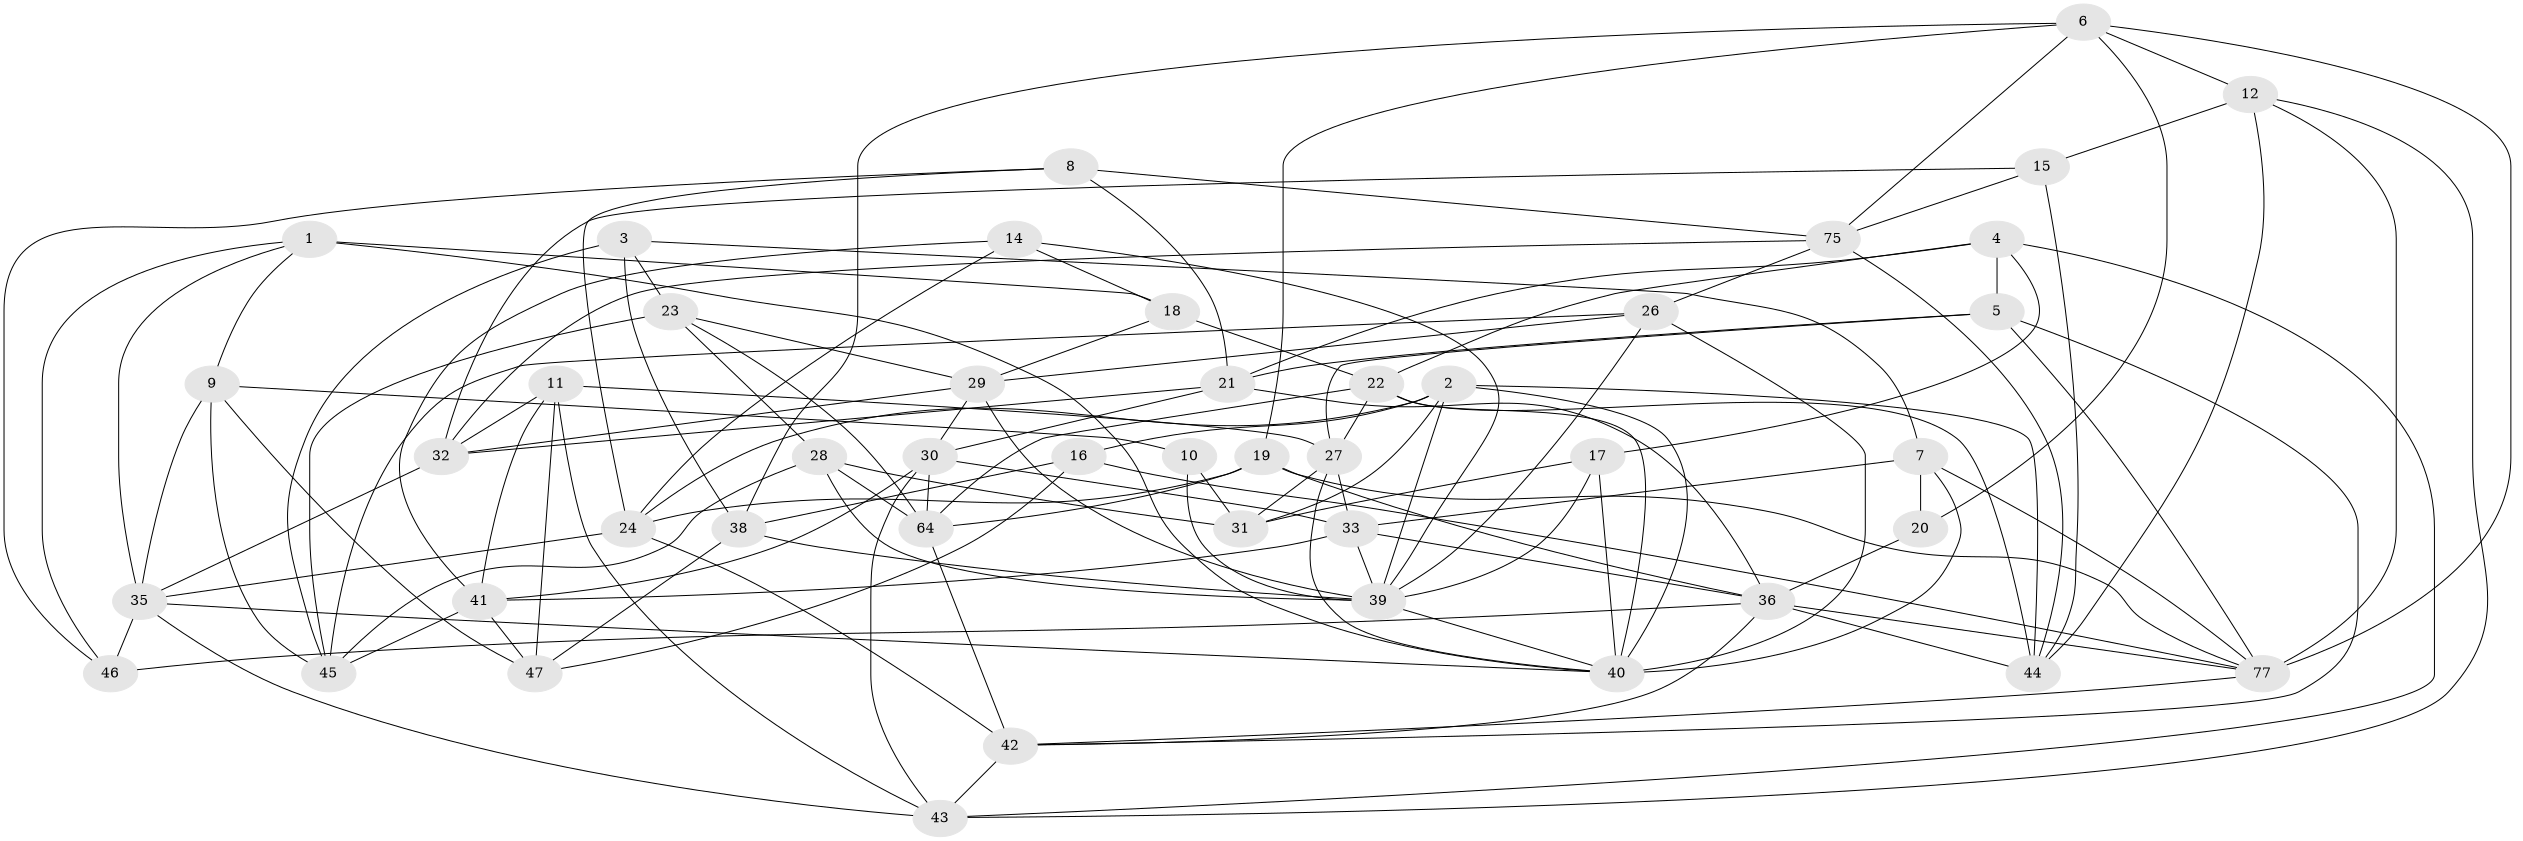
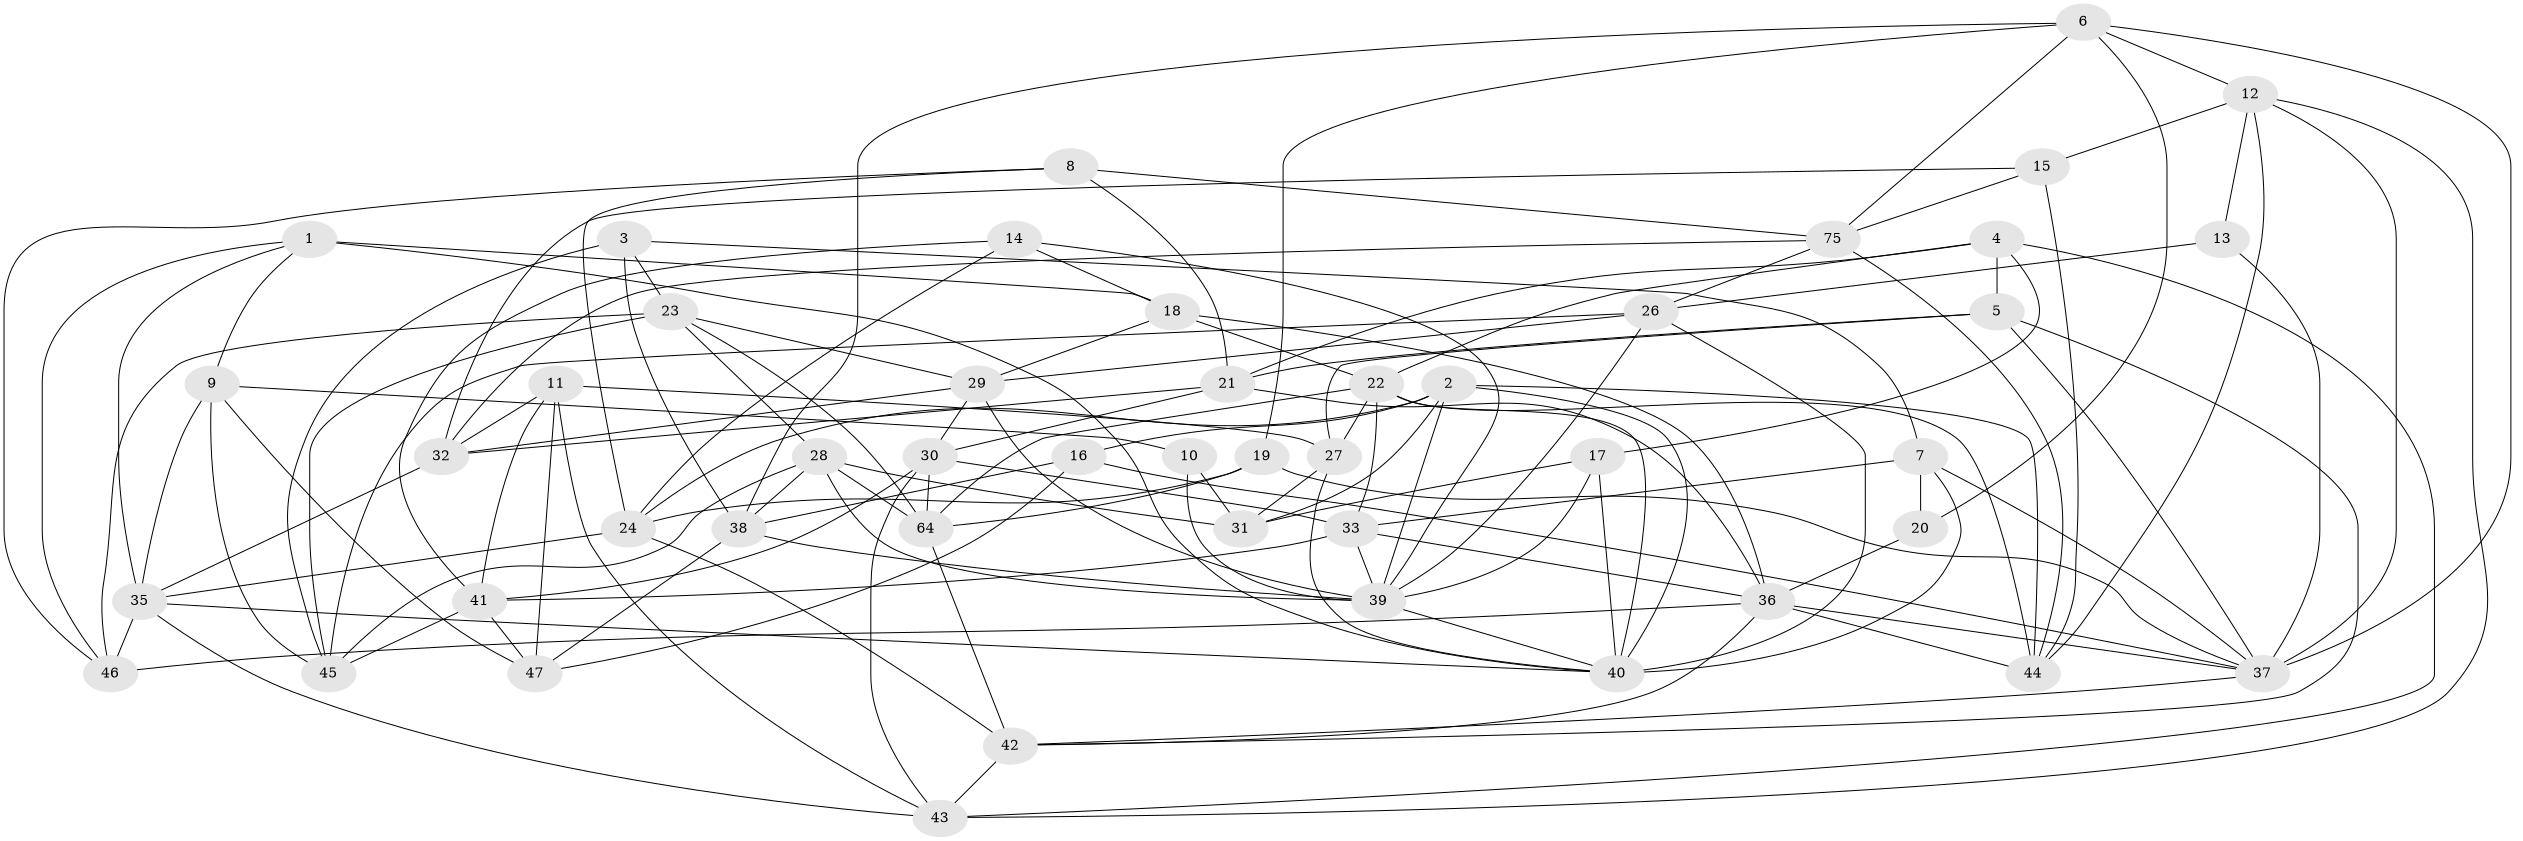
node "13": added
edge "23" -- "46": added
edge "28" -- "38": added
edge "27" -- "33": now "22" -- "33"
edge "19" -- "36": now "18" -- "36"
node "77": label "77" -> "37"
